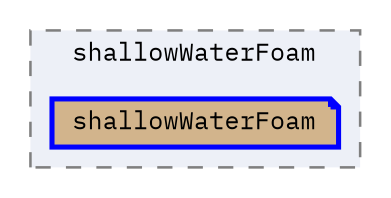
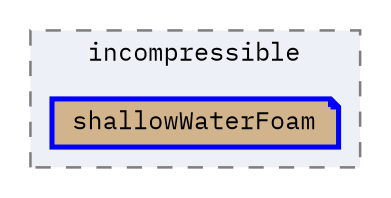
cluster "shallowWaterFoam": label "shallowWaterFoam" -> "incompressible"
